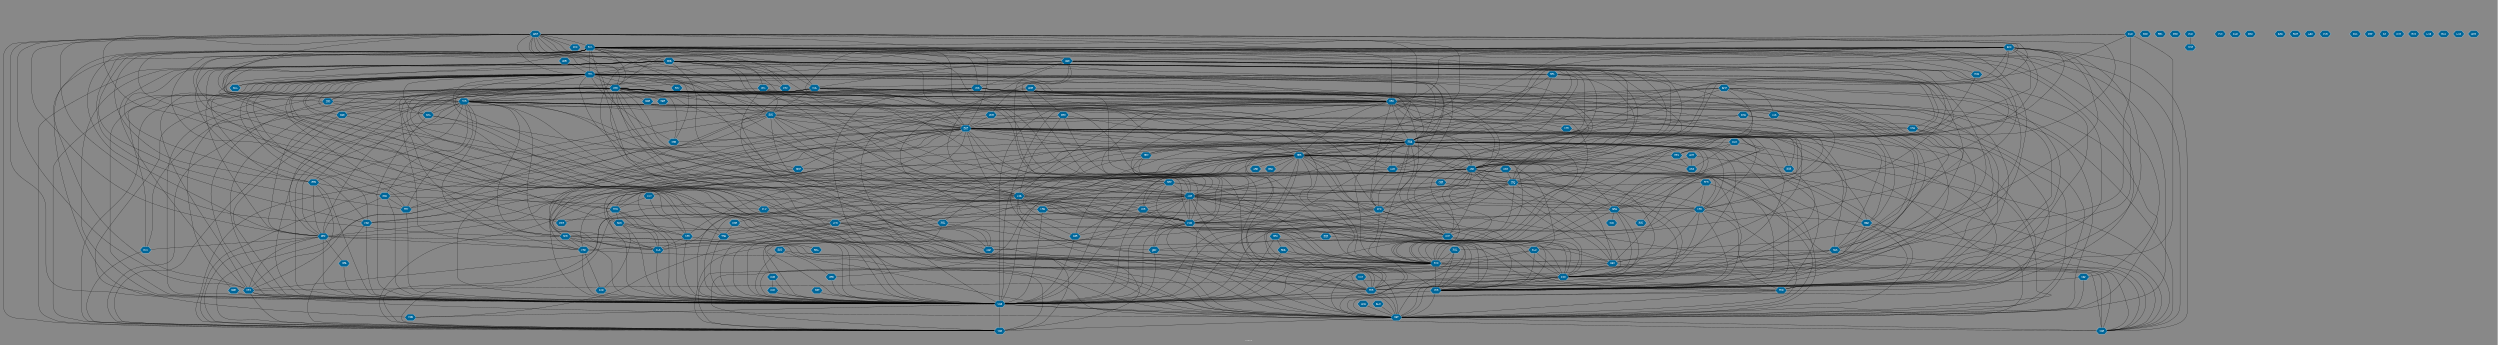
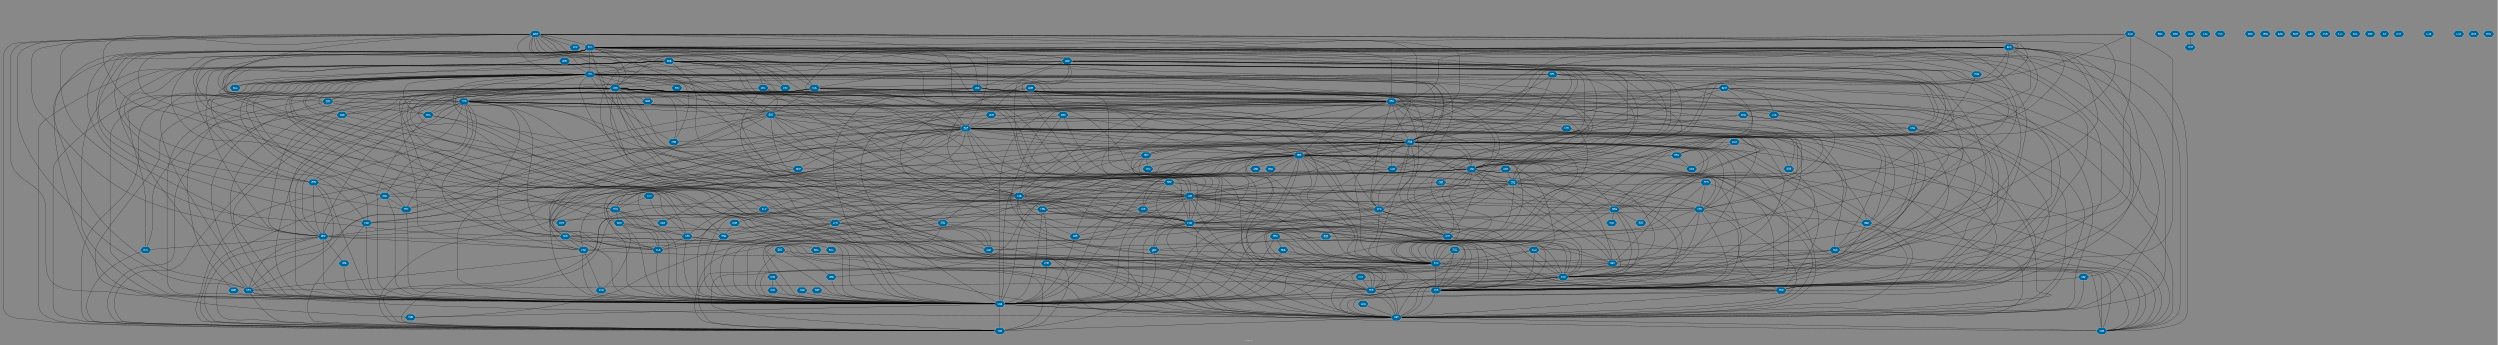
node "NER": removed
node "ISL": added
node "SLB": removed
node "GHA": added
node "FJI": added
node "GUY": removed
node "MLT": removed
node "MRT": added
node "ZWE": removed
node "AUT": removed
node "PRT": added
node "SEN": added
node "MLI": added
node "SUR": added
node "JAM": added
node "ALB": removed
